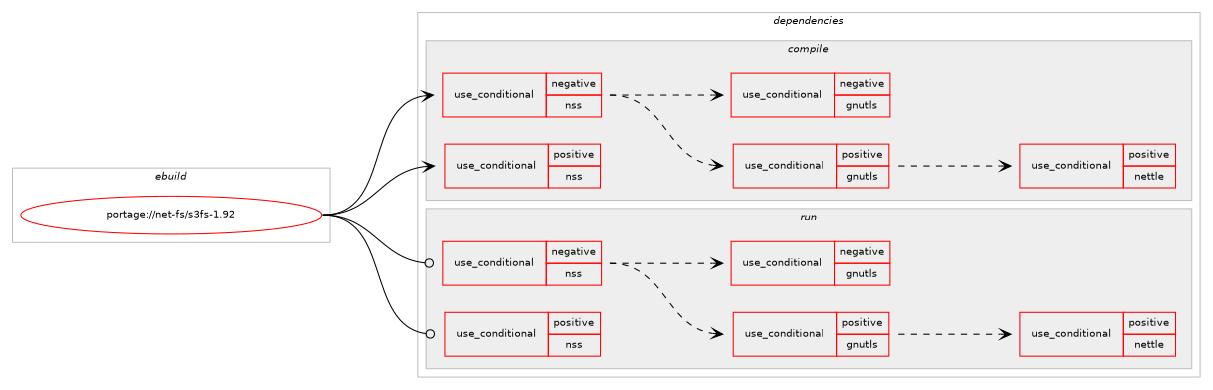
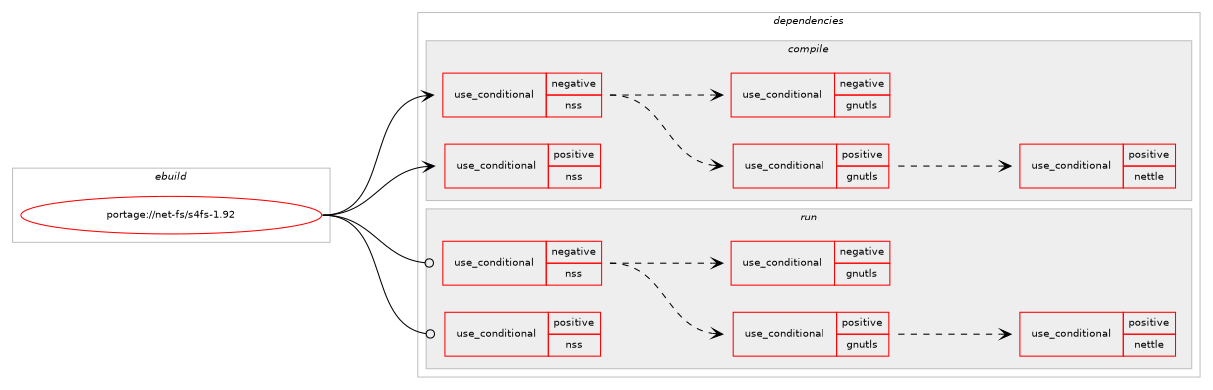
node "portage://net-fs/s3fs-1.92": label "portage://net-fs/s3fs-1.92" -> "portage://net-fs/s4fs-1.92"
